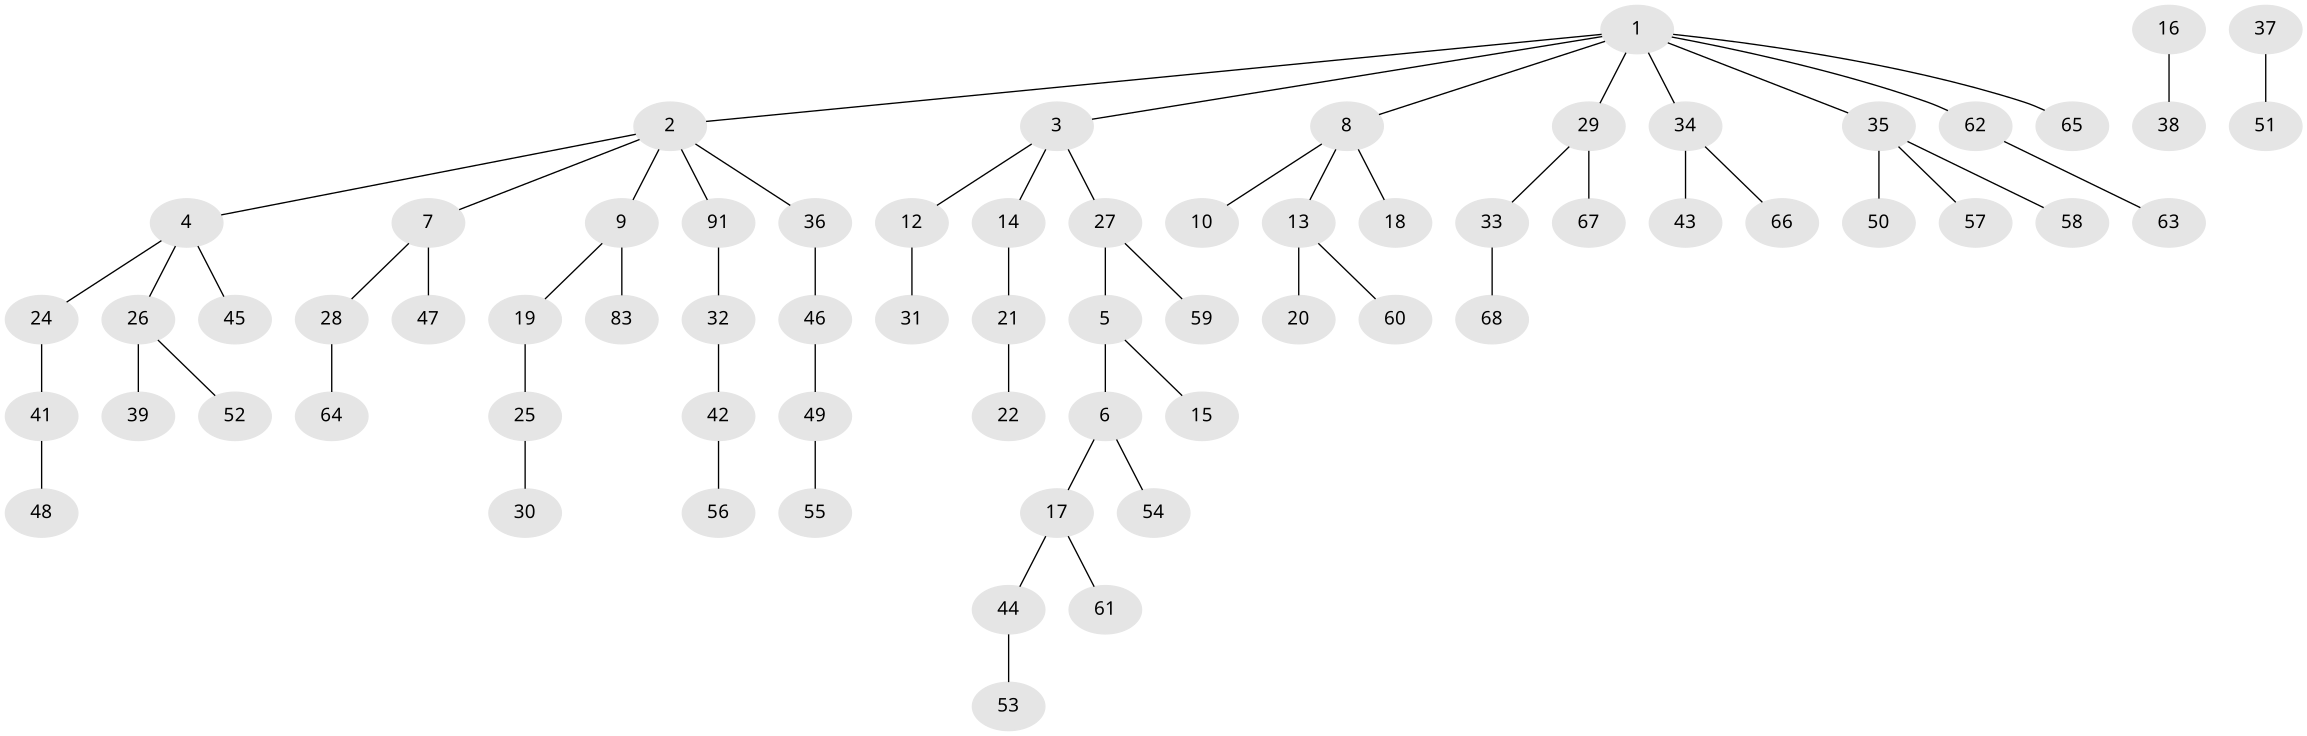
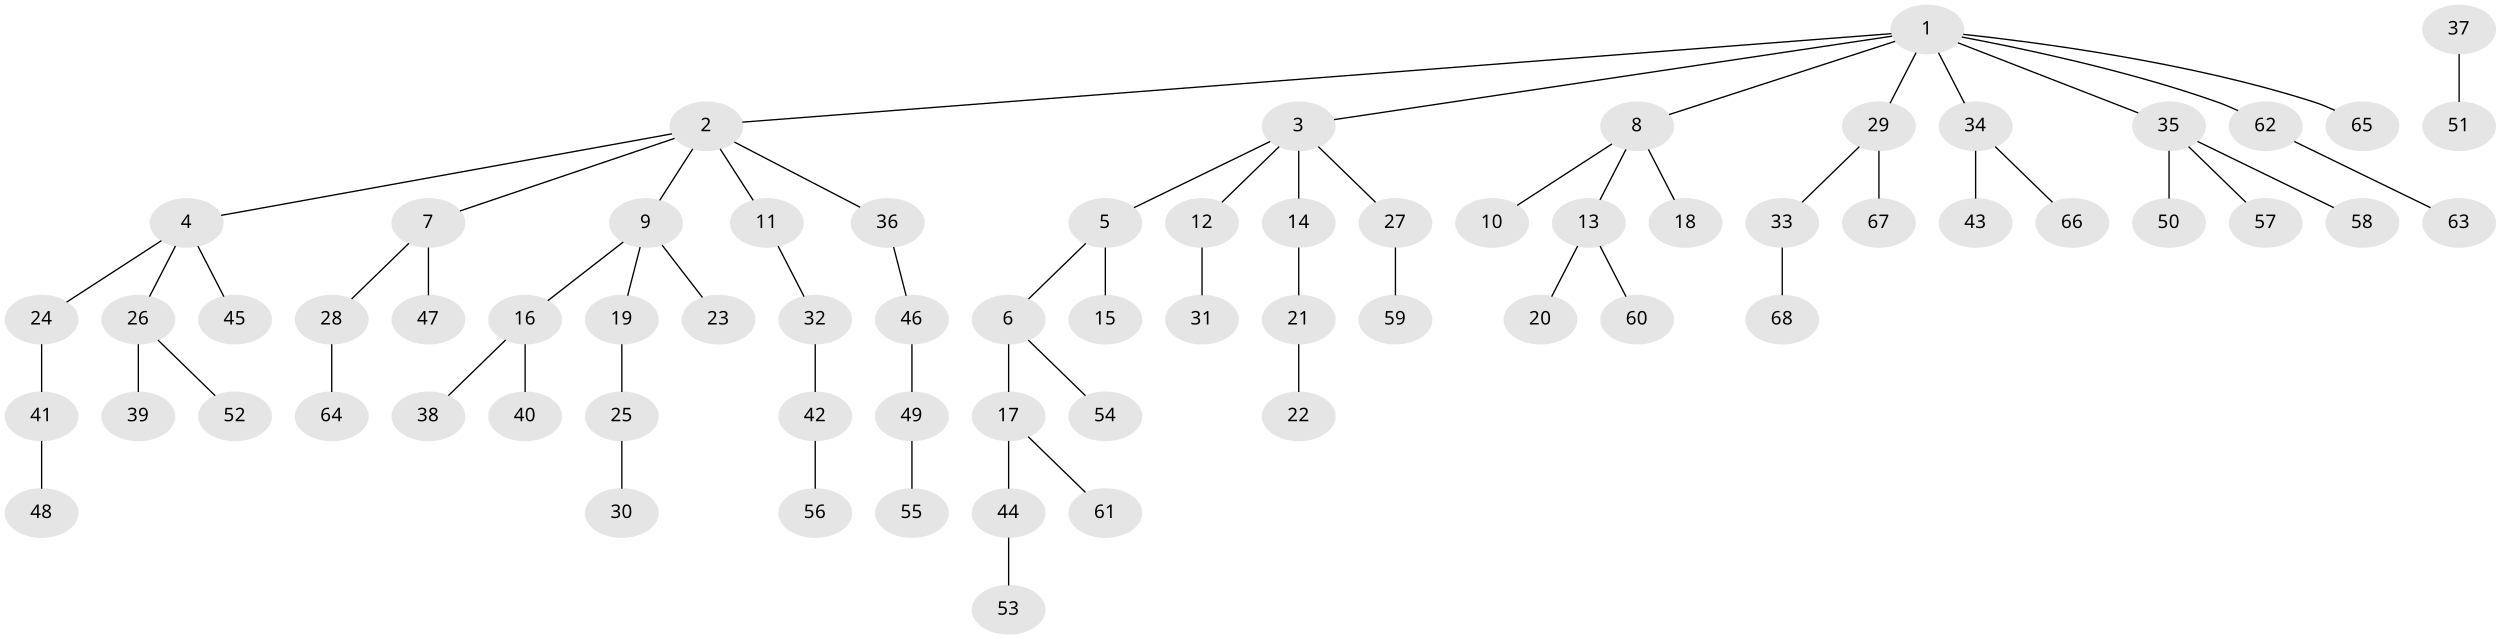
node "91": label "91" -> "11"
edge "9" -- "16": added
edge "27" -- "5": now "3" -- "5"
node "83": label "83" -> "23"
node "40": added
